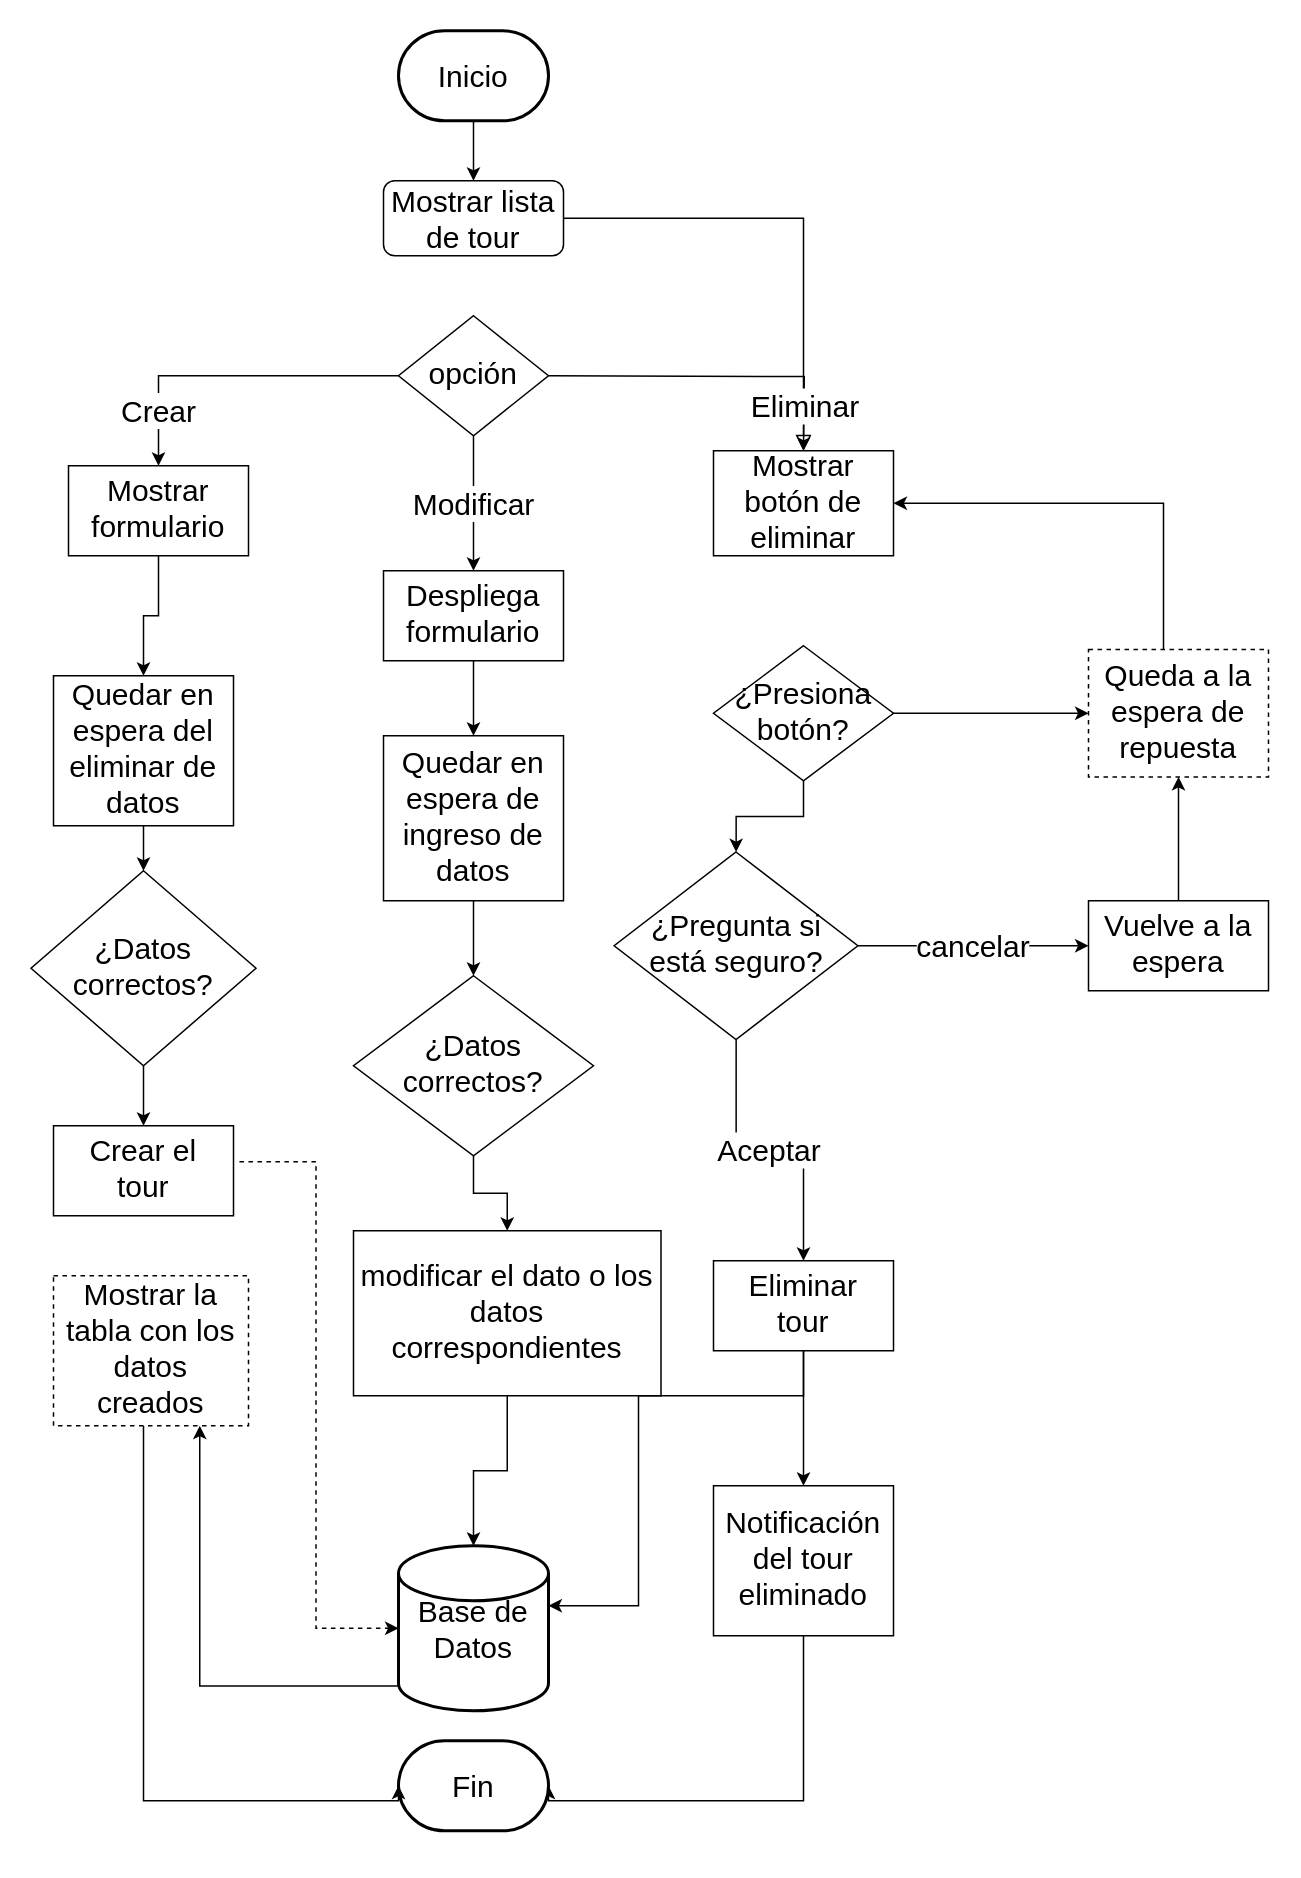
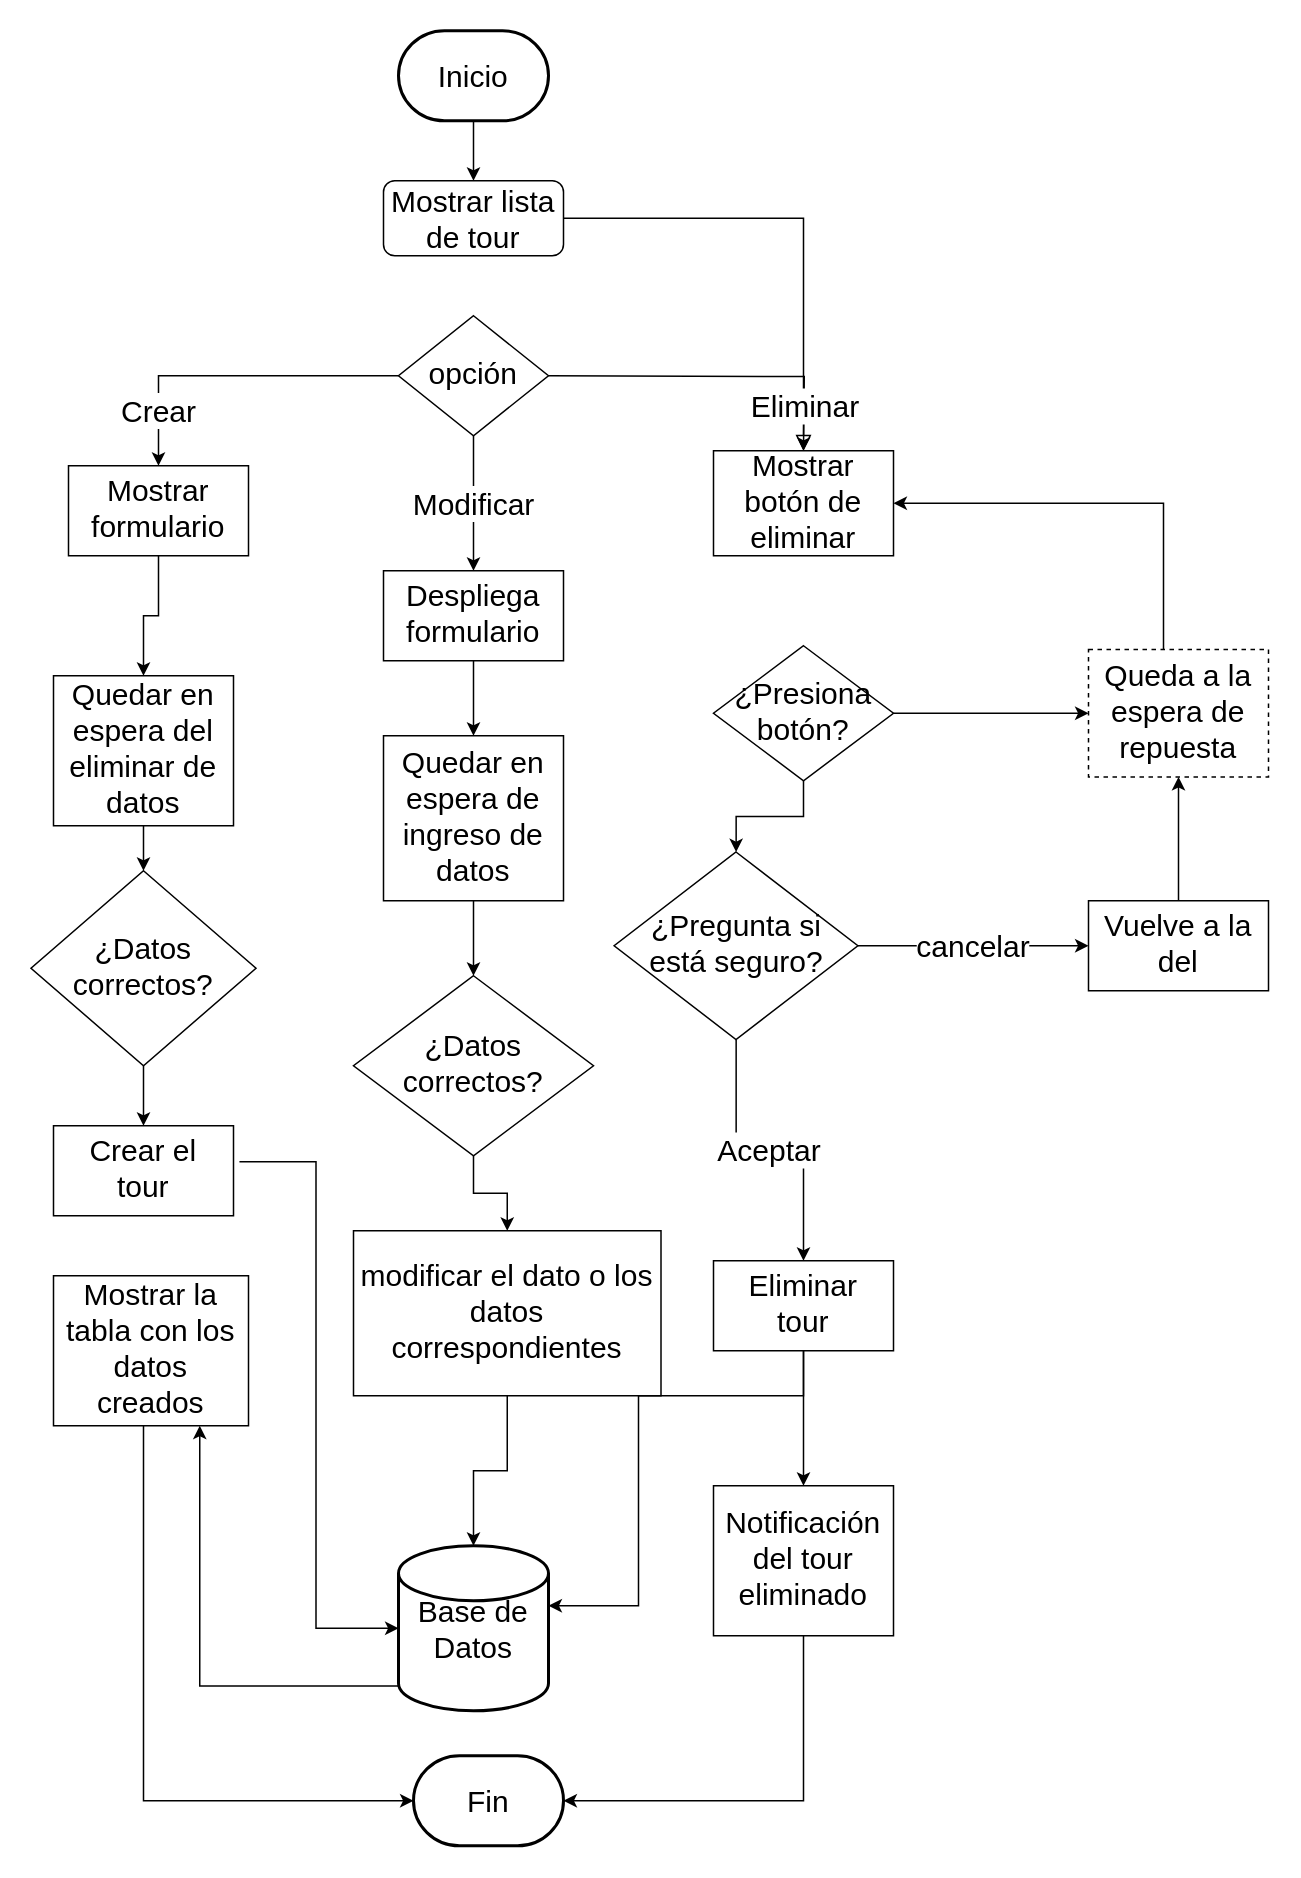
node "Vuelve a la espera": label "Vuelve a la espera" -> "Vuelve a la del"
node "Mostrar la tabla con los datos creados": style dashed -> solid
edge "Crear el tour" -> "Base de Datos": style dashed -> solid
node "Fin": moved (473, 1786) -> (488, 1801)
